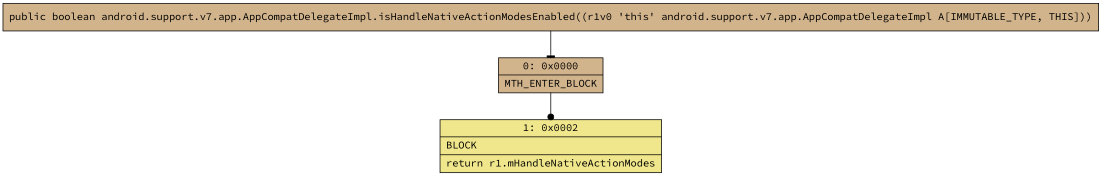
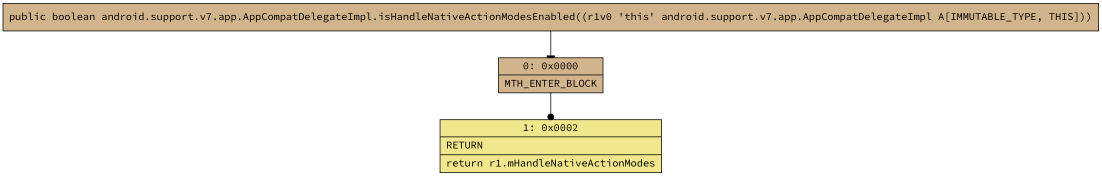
node "1: 0x0002": text "BLOCK" -> "RETURN"
